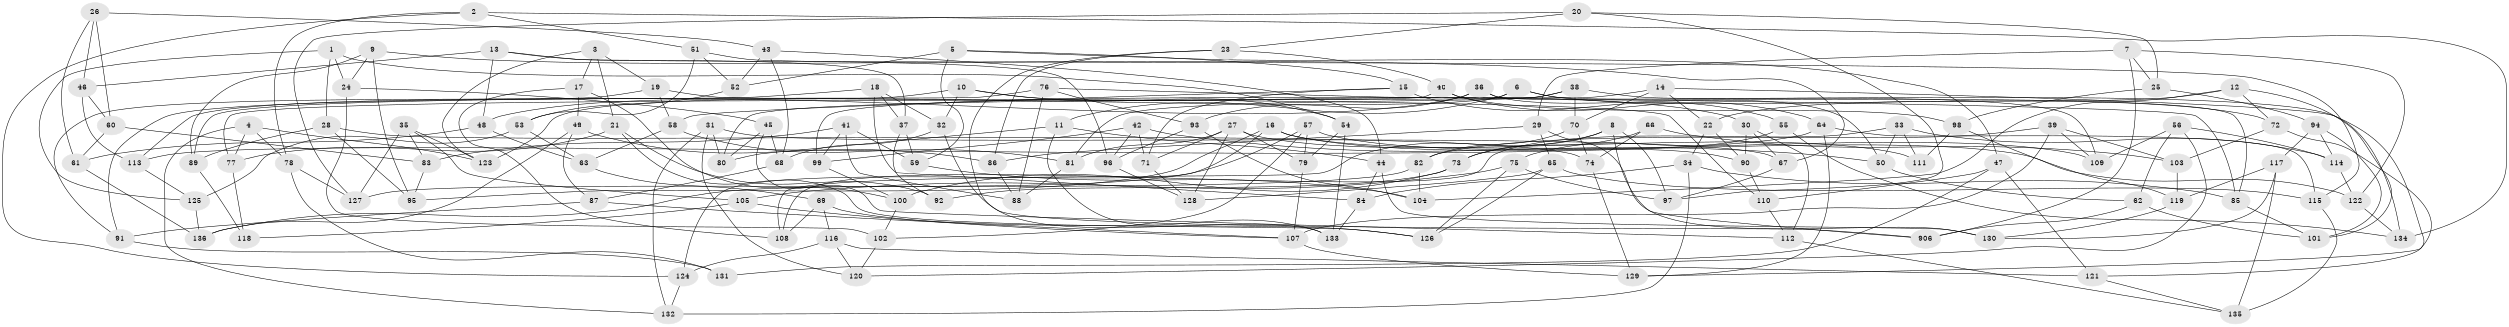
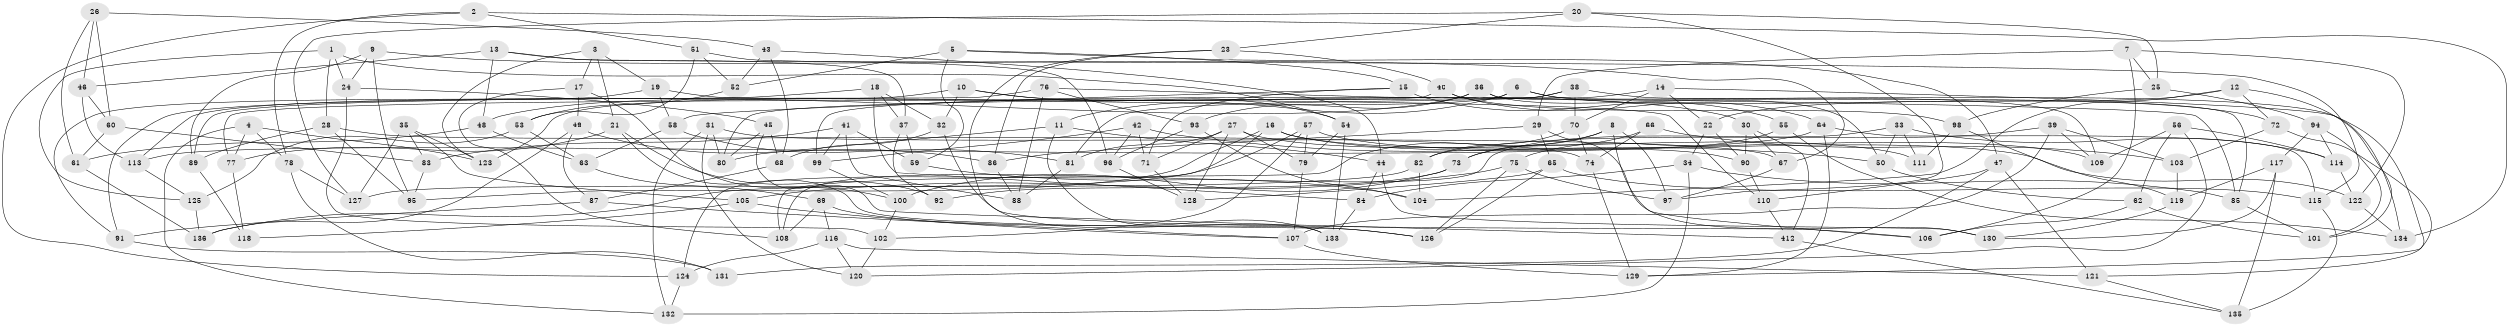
node "112": label "112" -> "412"
node "906": label "906" -> "106"
